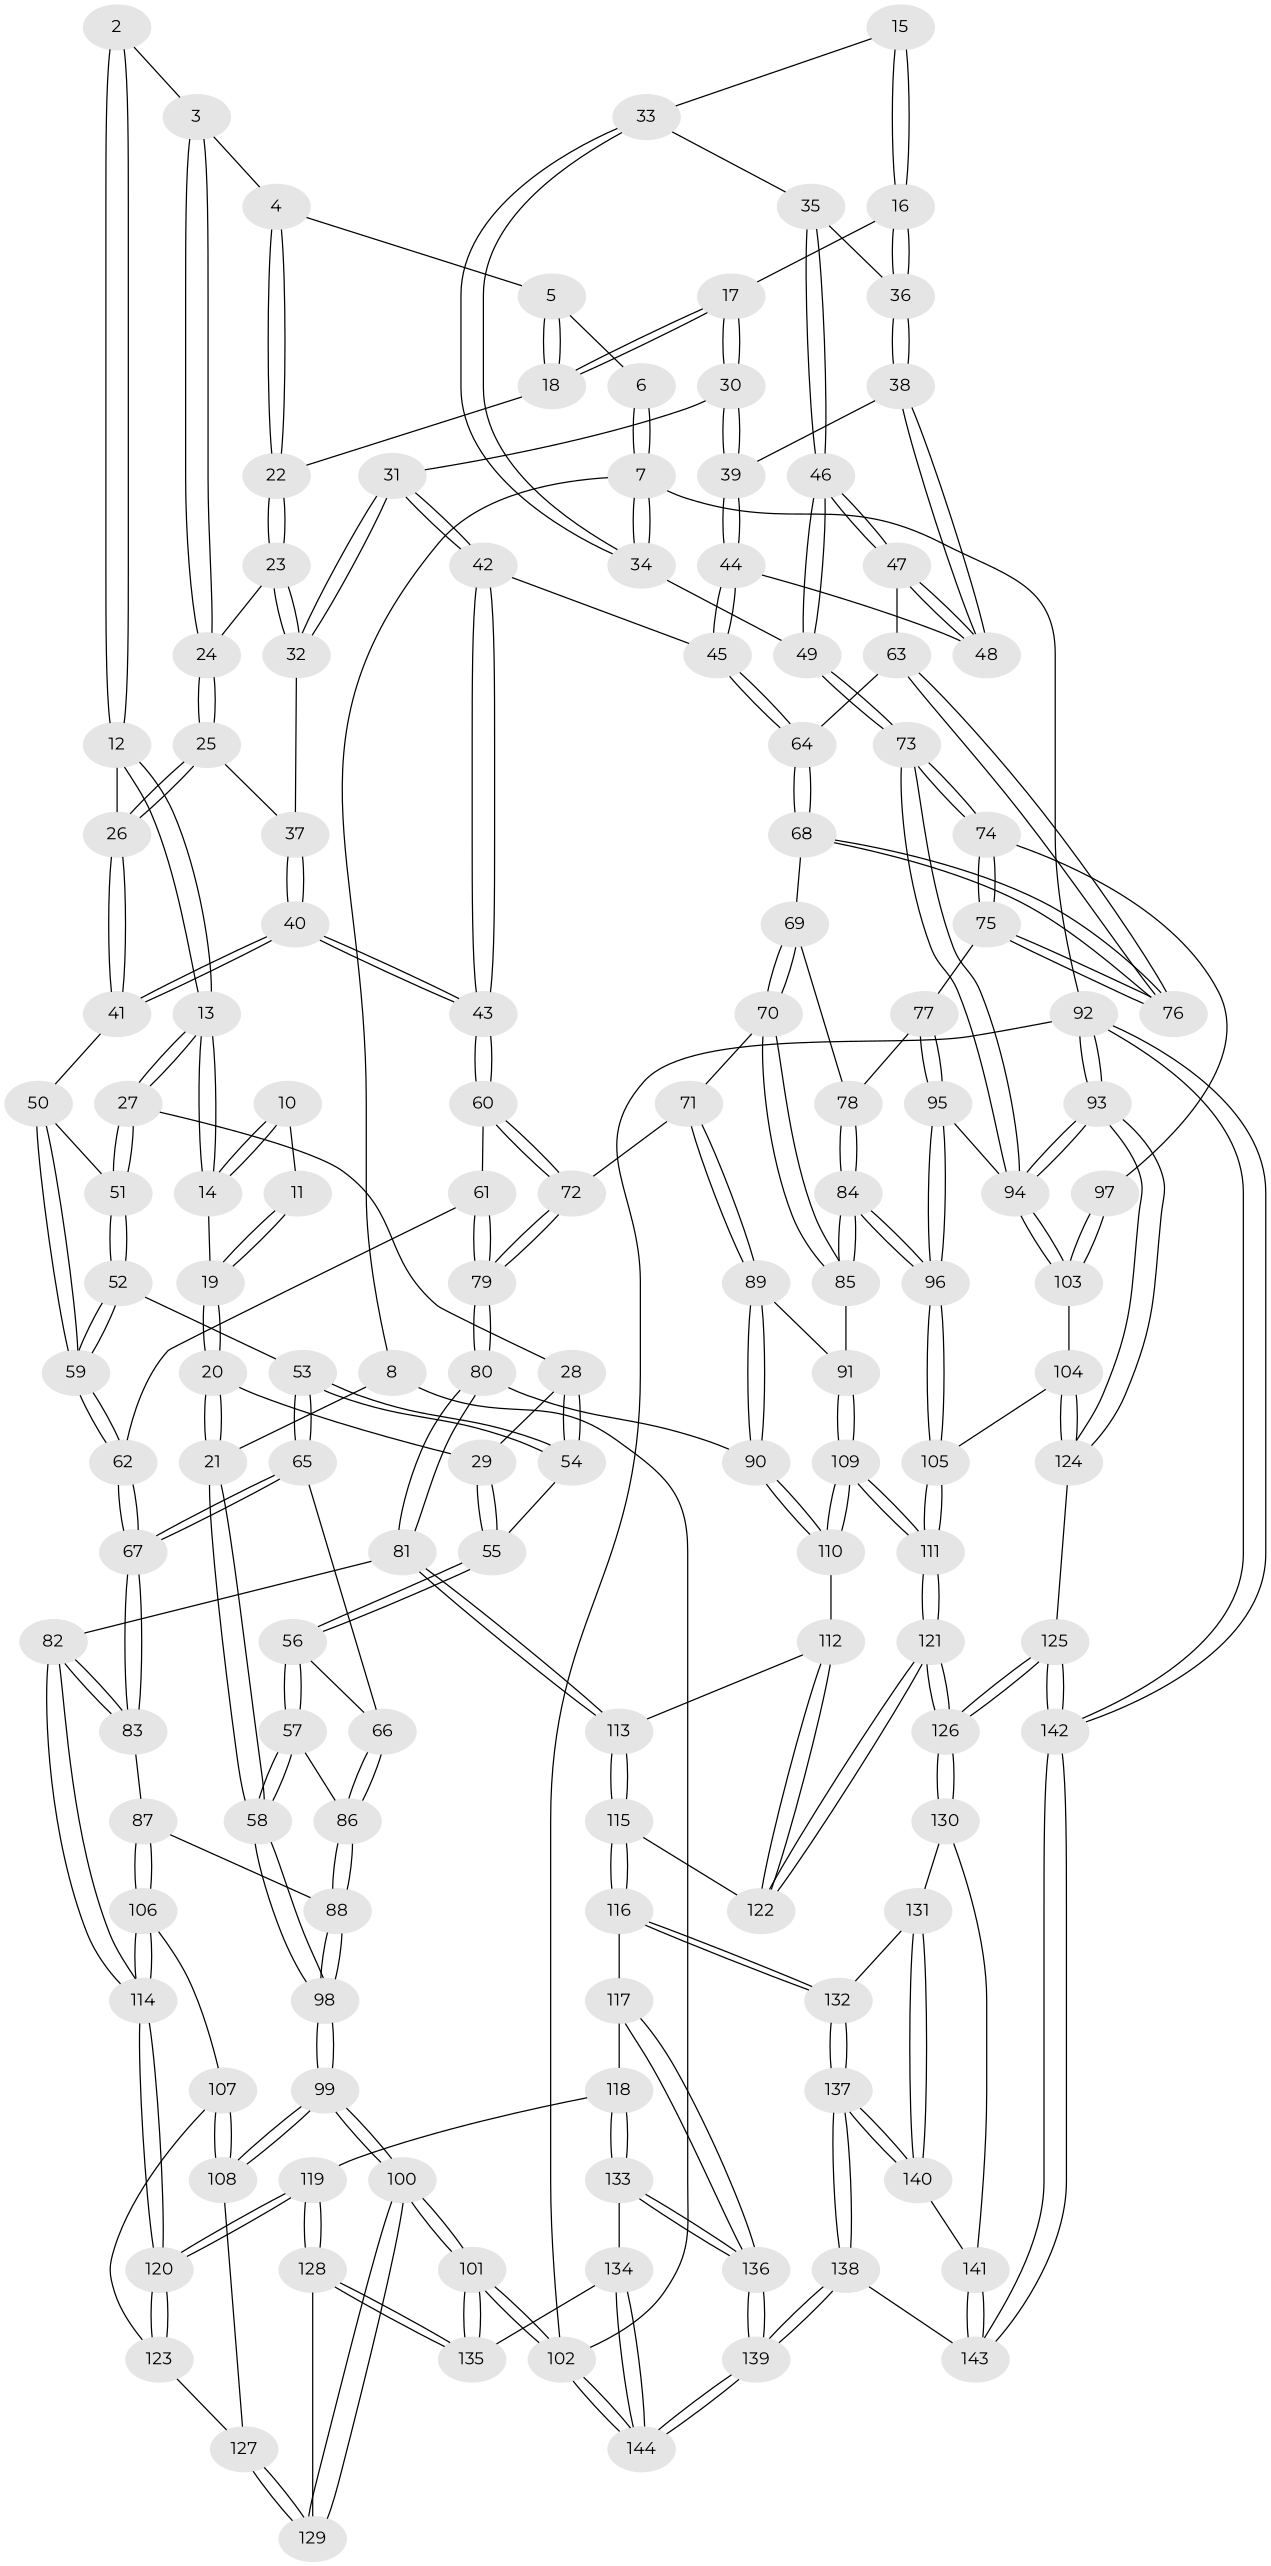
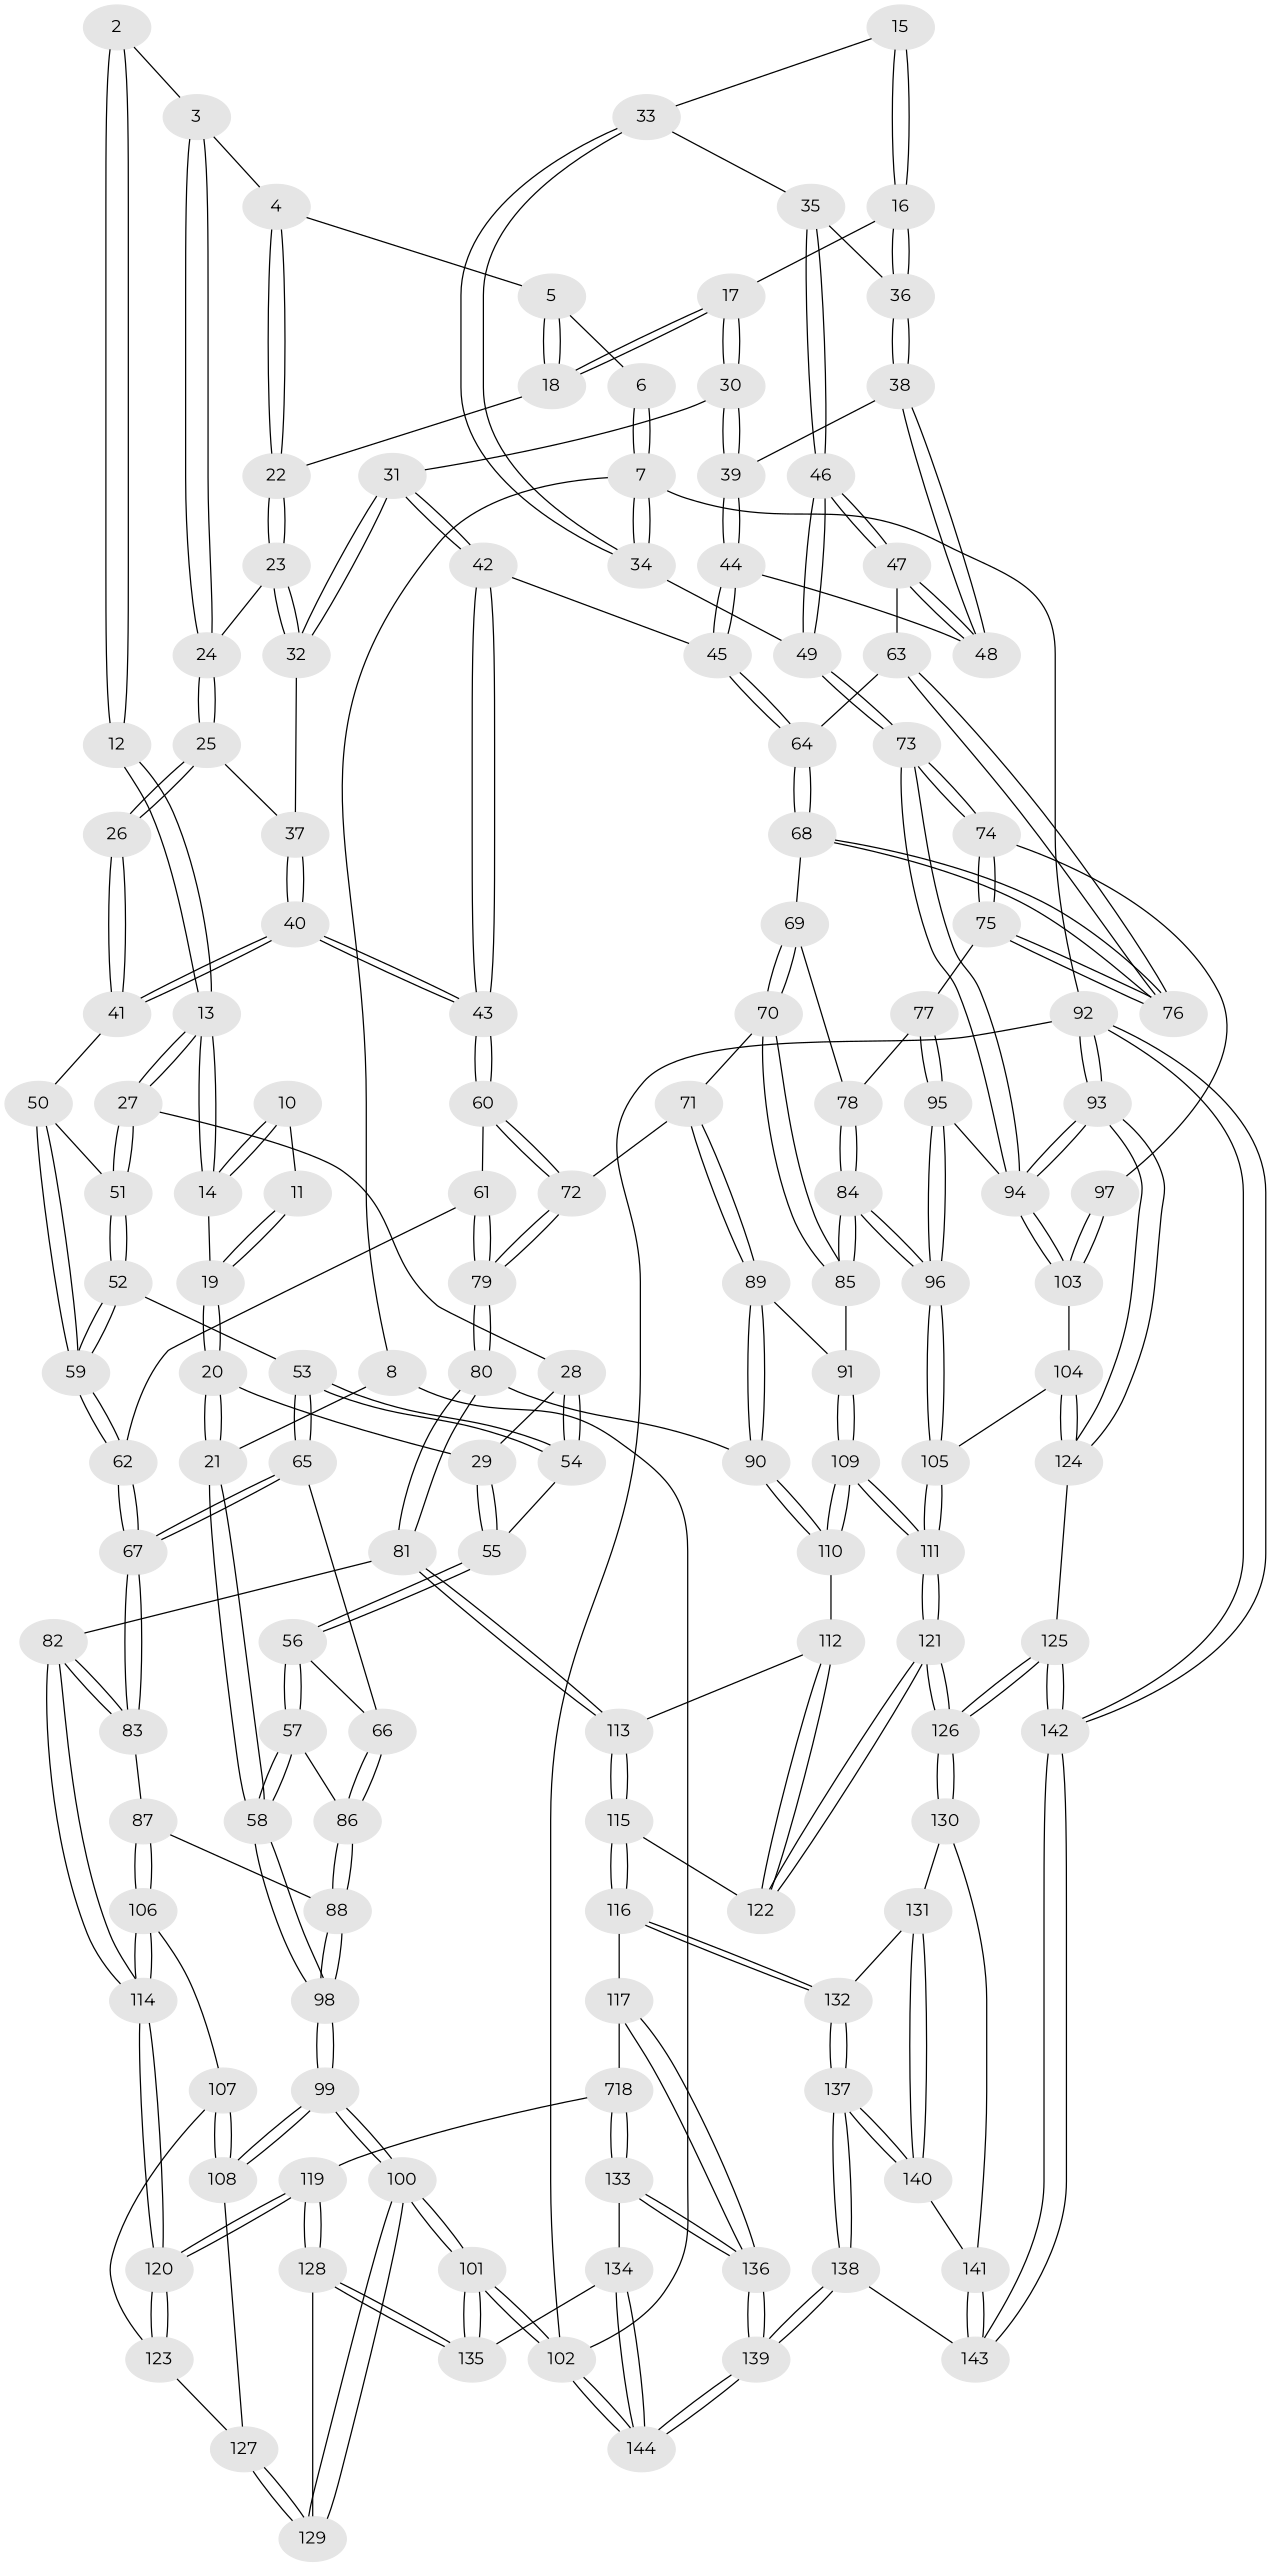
edge "12" -- "26": removed
node "118": label "118" -> "718"
